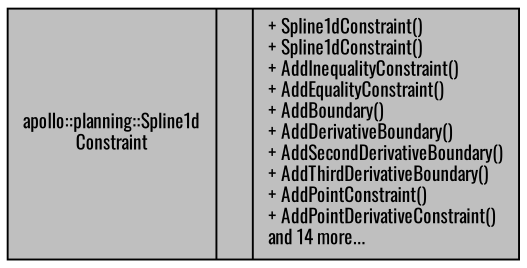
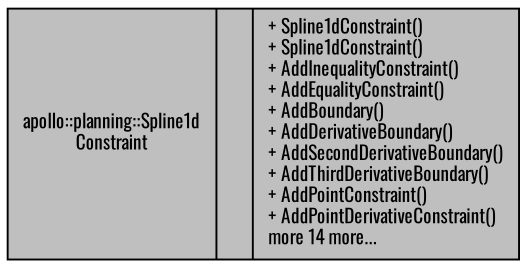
node "apollo::planning::Spline1d": text "and 14 more..." -> "more 14 more..."
